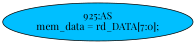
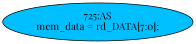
node "925:AS mem_data = rd_DATA[7:0];": label "925:AS mem_data = rd_DATA[7:0];" -> "725:AS mem_data = rd_DATA[7:0];"
